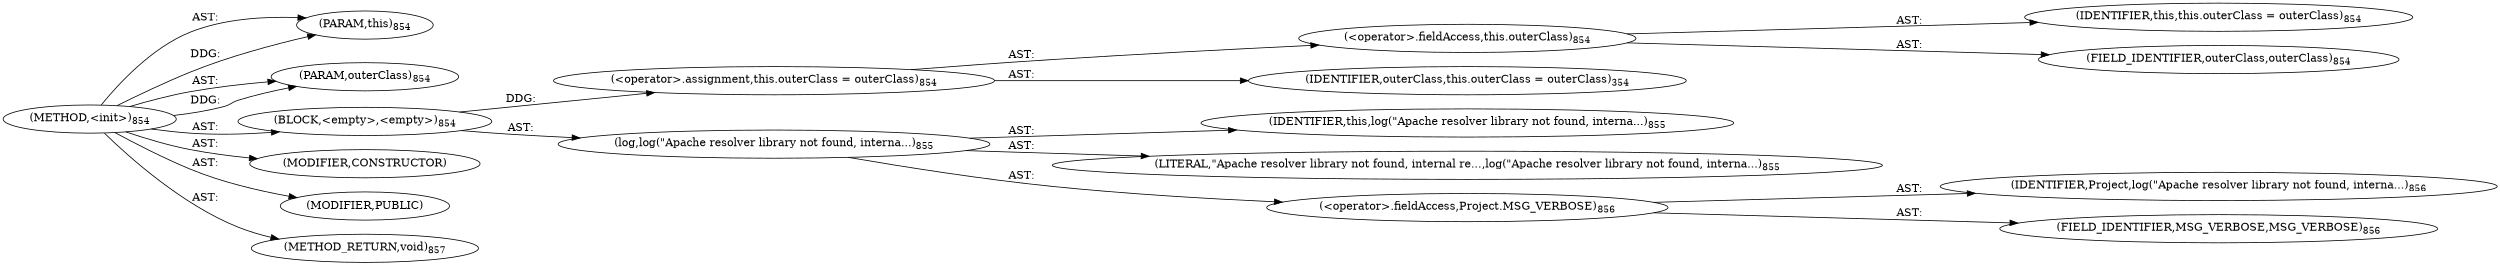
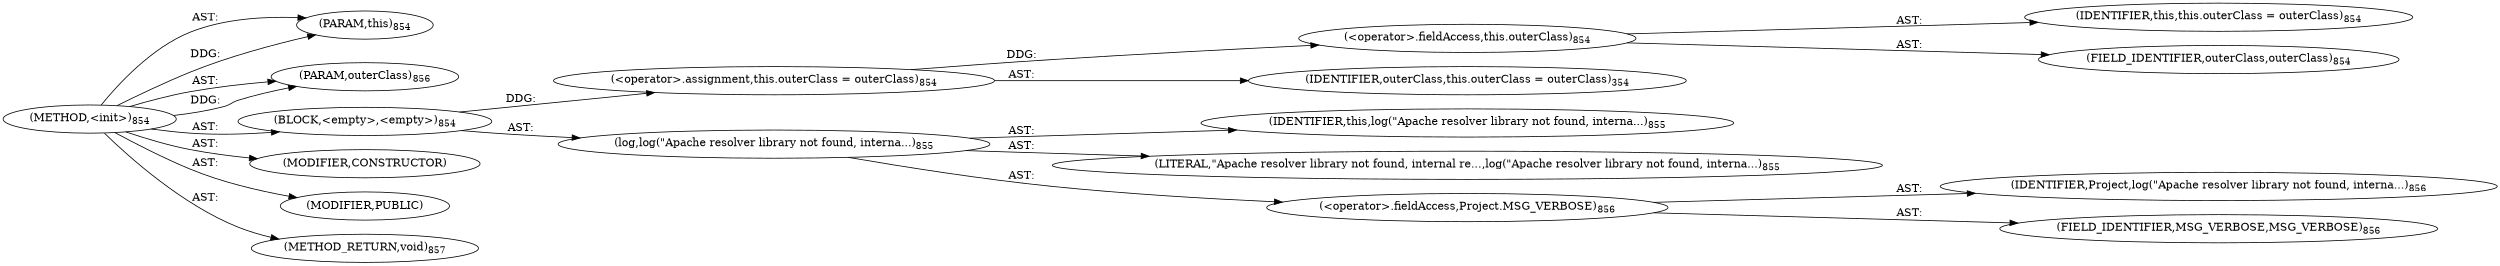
edge "(<operator>.assignment,this.outerClass = outerClass)" -> "(<operator>.fieldAccess,this.outerClass)": label "AST: " -> "DDG: "
node "(PARAM,outerClass)": text "854" -> "856"
